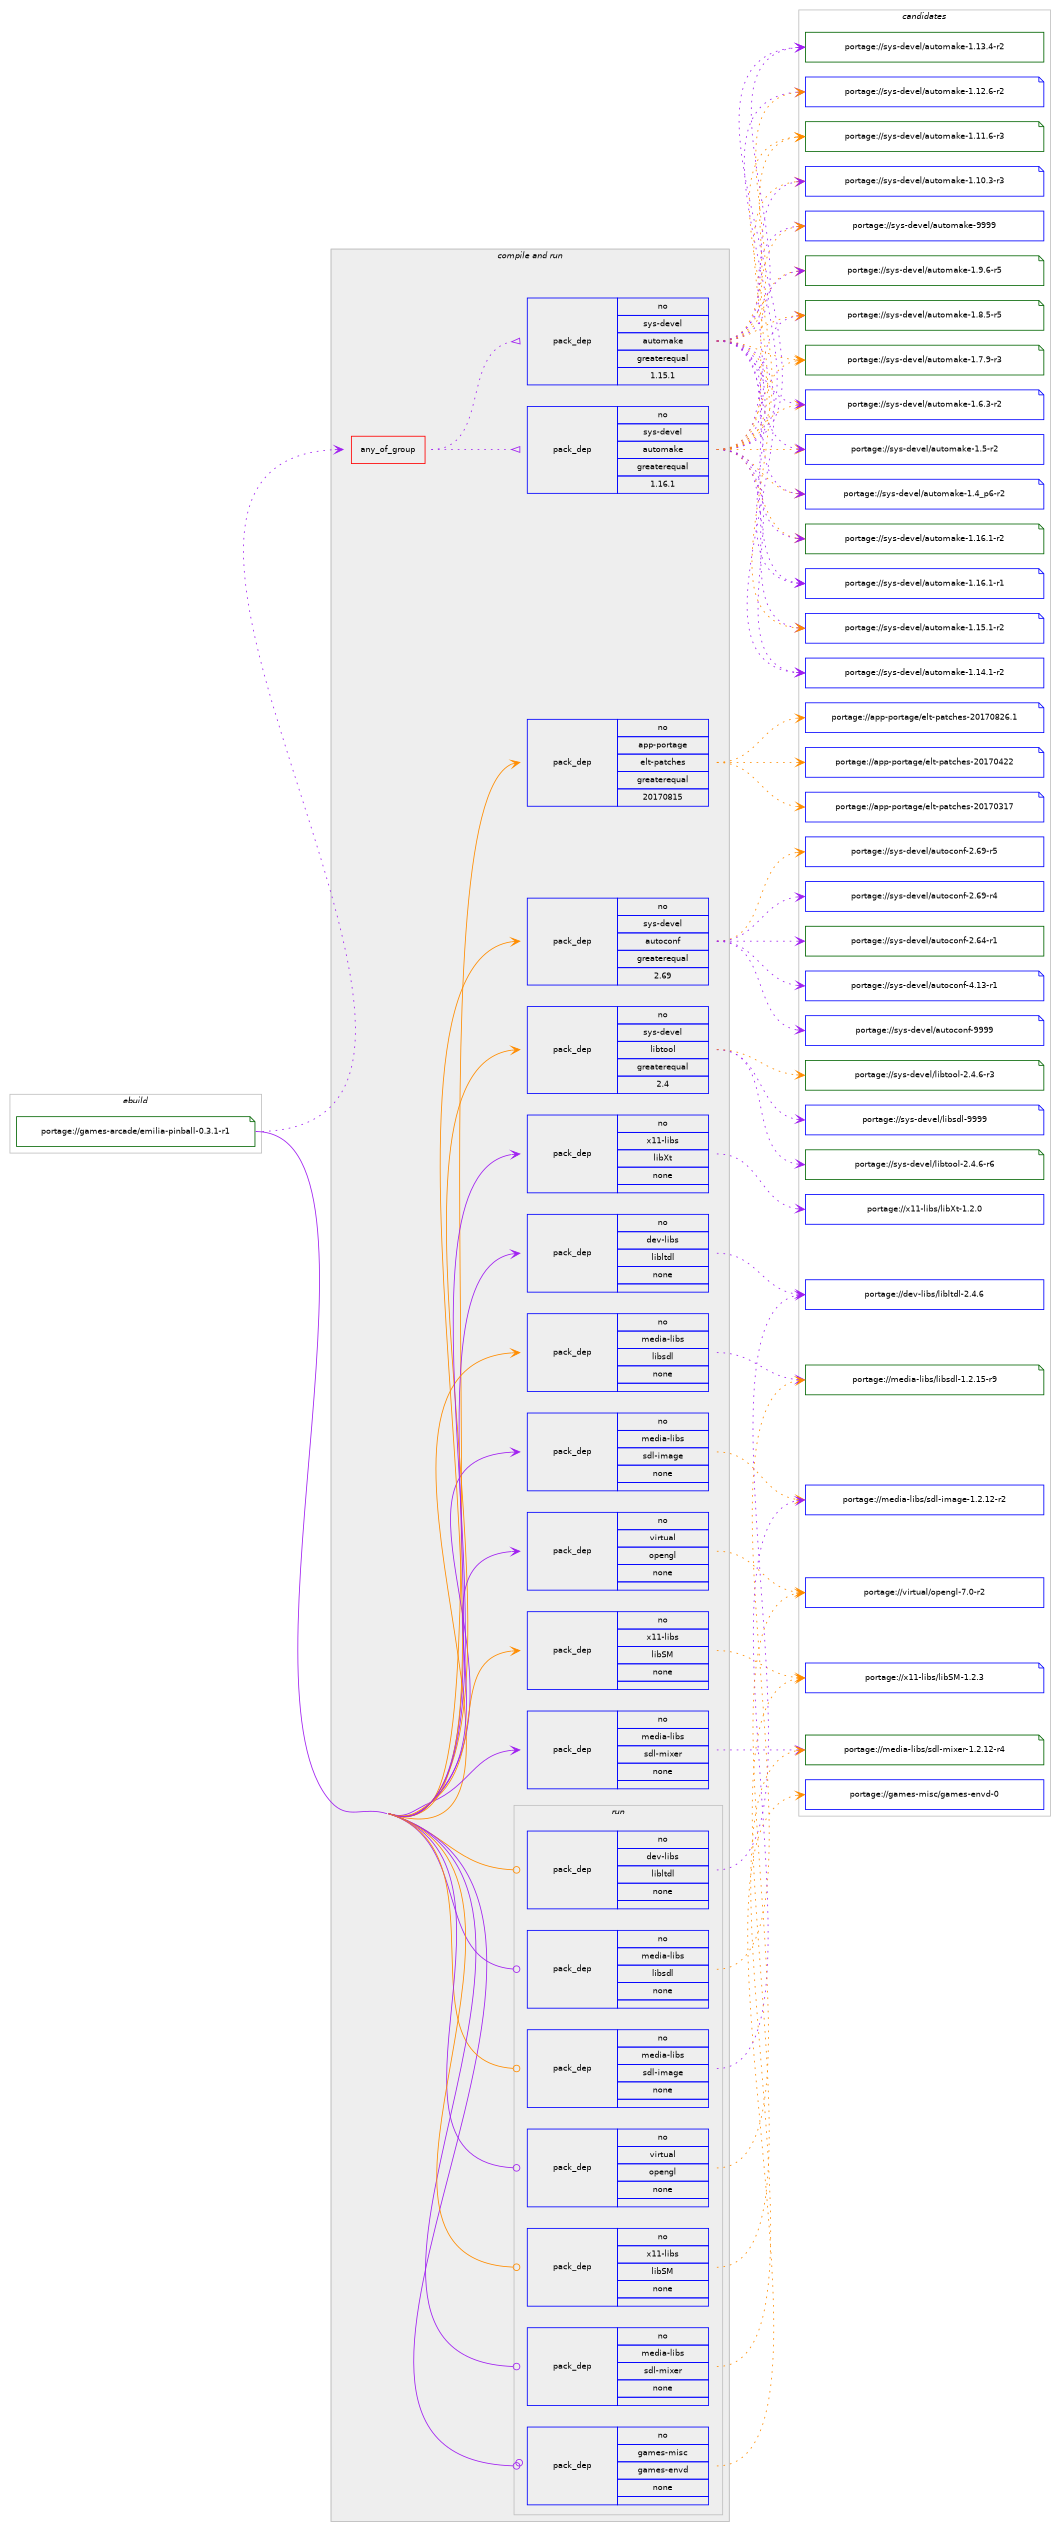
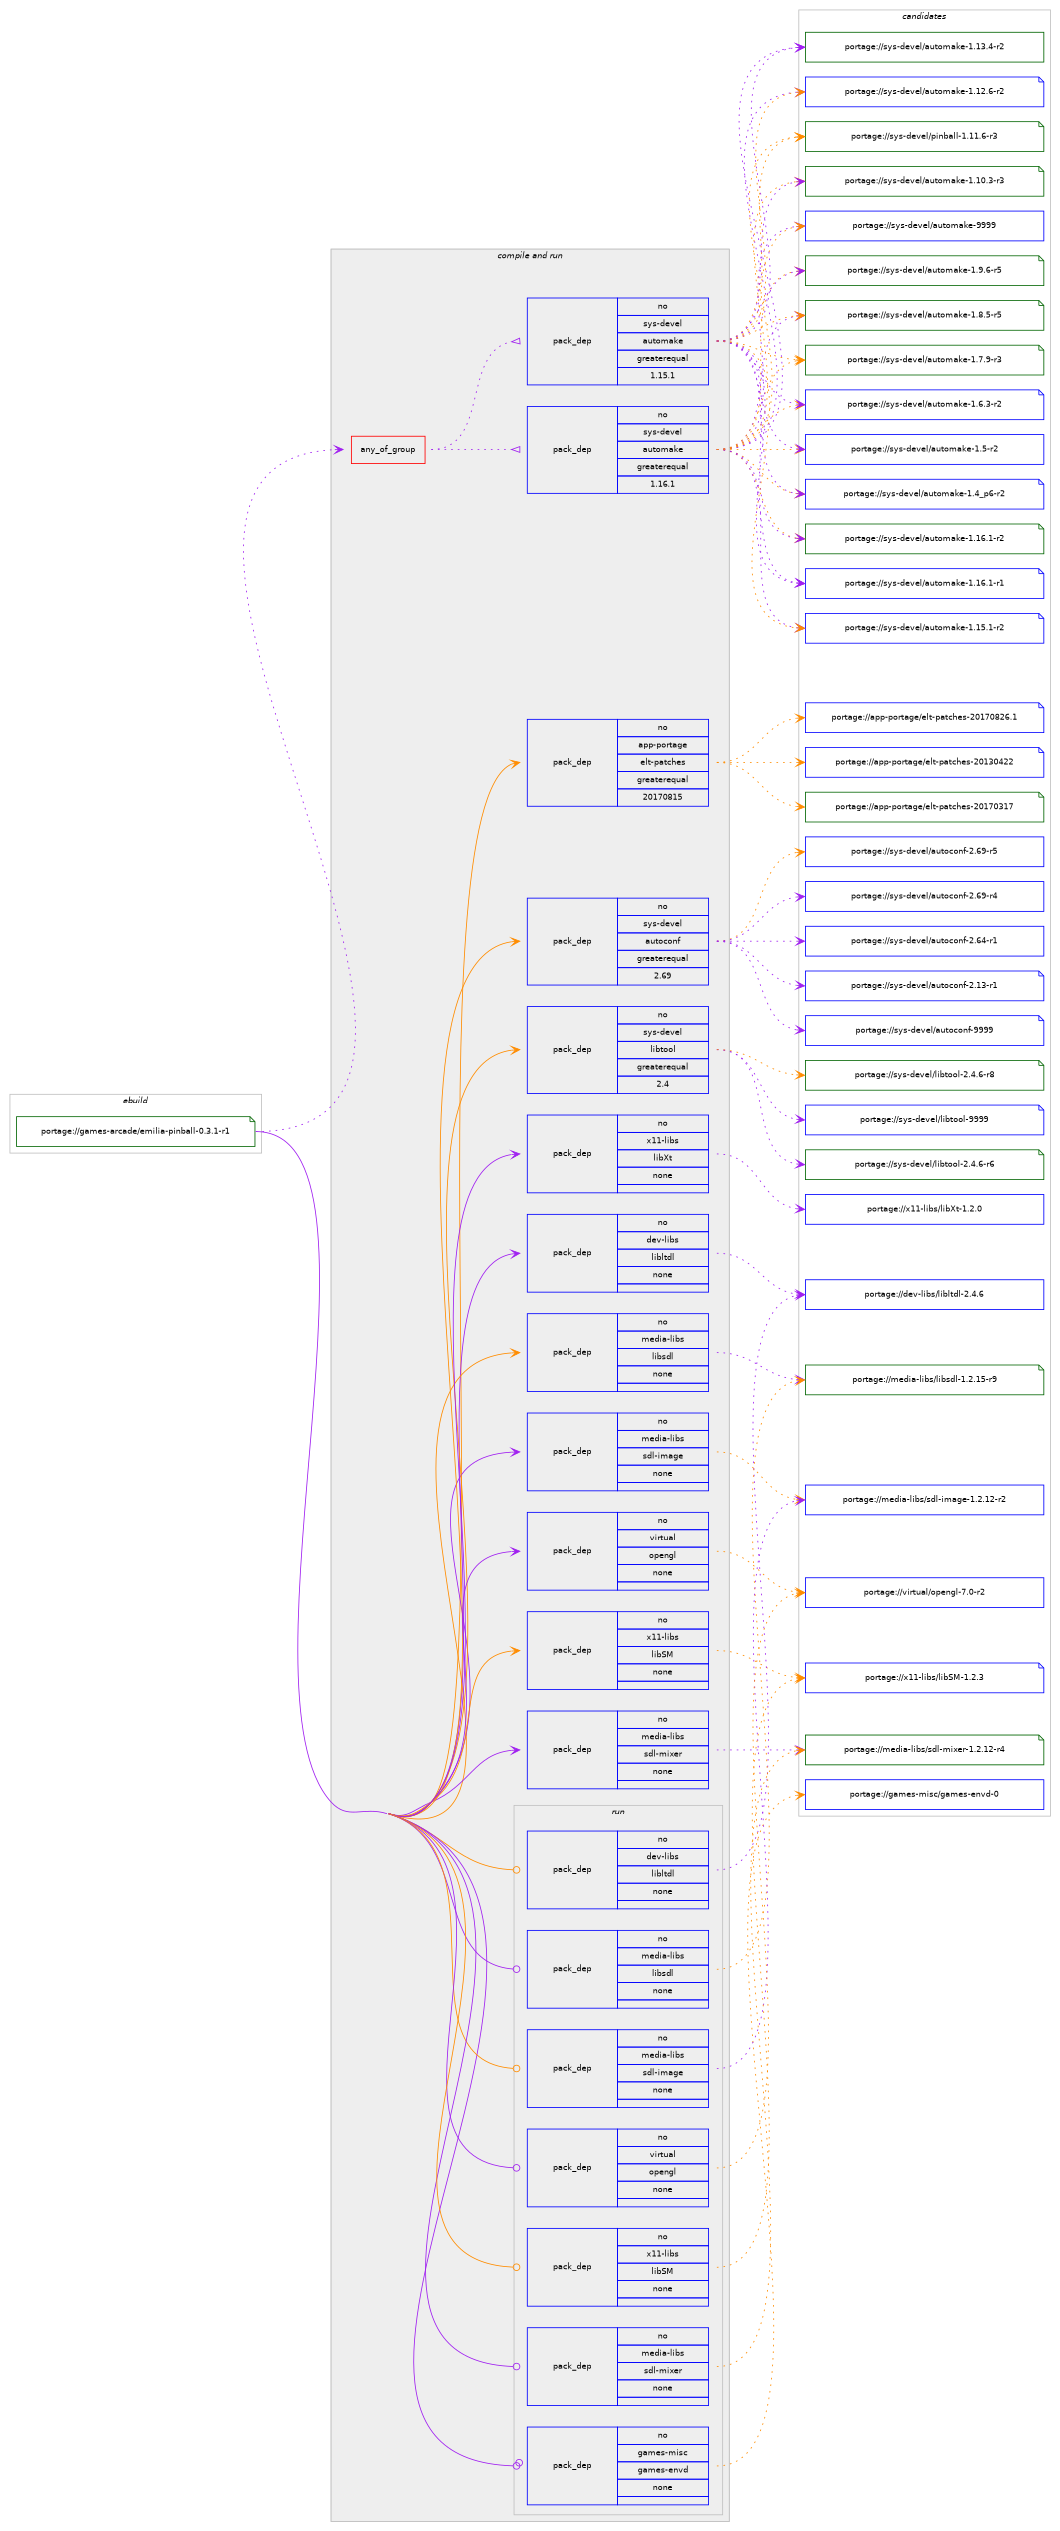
node "portage://sys-devel/automake-1.11.6-r3": label "portage://sys-devel/automake-1.11.6-r3" -> "portage://sys-devel/pinball-1.11.6-r3"
node "portage://sys-devel/automake-1.10.3-r3": color blue -> darkgreen
node "portage://sys-devel/automake-1.14.1-r2": removed
node "portage://app-portage/elt-patches-20170422": label "portage://app-portage/elt-patches-20170422" -> "portage://app-portage/elt-patches-20130422"
node "portage://app-portage/elt-patches-20170317": color blue -> darkgreen
node "portage://sys-devel/autoconf-2.64-r1": color darkgreen -> blue
node "portage://sys-devel/autoconf-4.13-r1": label "portage://sys-devel/autoconf-4.13-r1" -> "portage://sys-devel/autoconf-2.13-r1"
node "portage://sys-devel/libtool-2.4.6-r3": label "portage://sys-devel/libtool-2.4.6-r3" -> "portage://sys-devel/libtool-2.4.6-r8"
node "portage://sys-devel/libsdl-9999": label "portage://sys-devel/libsdl-9999" -> "portage://sys-devel/libtool-9999"
